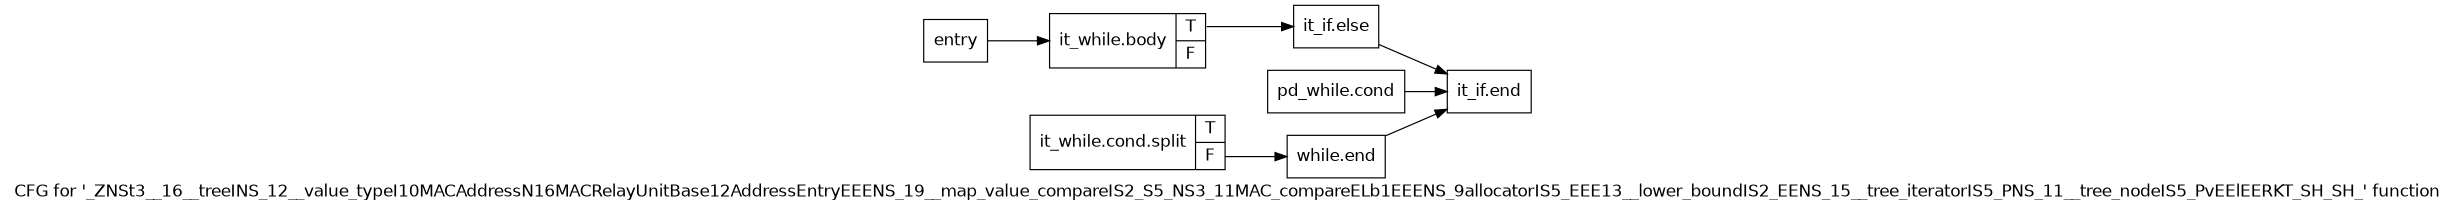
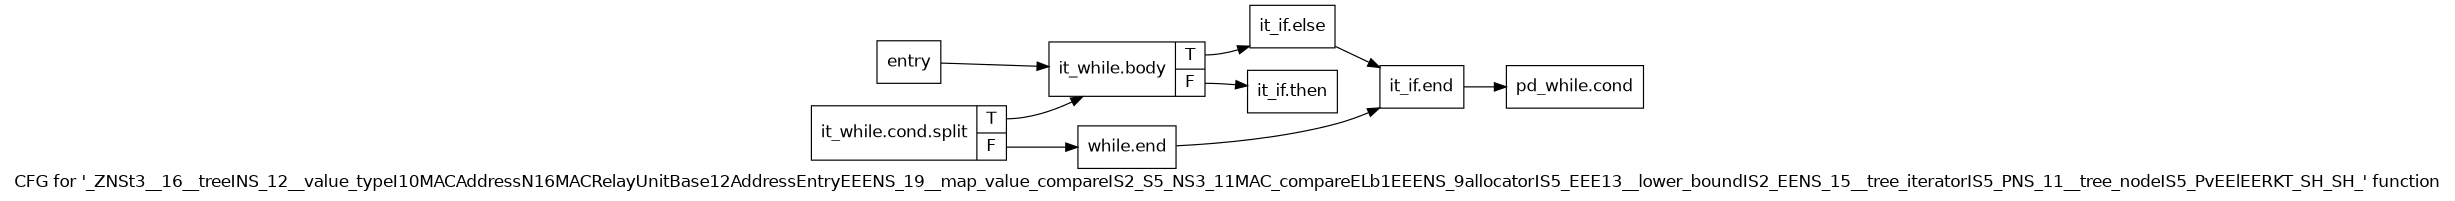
node "it_if.then": added
edge "pd_while.cond" -> "it_if.end": reversed
edge "it_while.cond.split" -> "it_while.body": added
